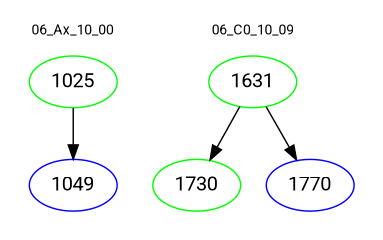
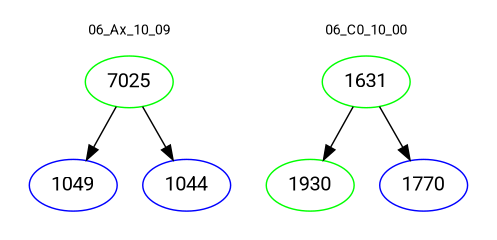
cluster "06_Ax_10_00": label "06_Ax_10_00" -> "06_Ax_10_09"
cluster "06_C0_10_09": label "06_C0_10_09" -> "06_C0_10_00"
node "1025": label "1025" -> "7025"
node "1044": added
node "1730": label "1730" -> "1930"
